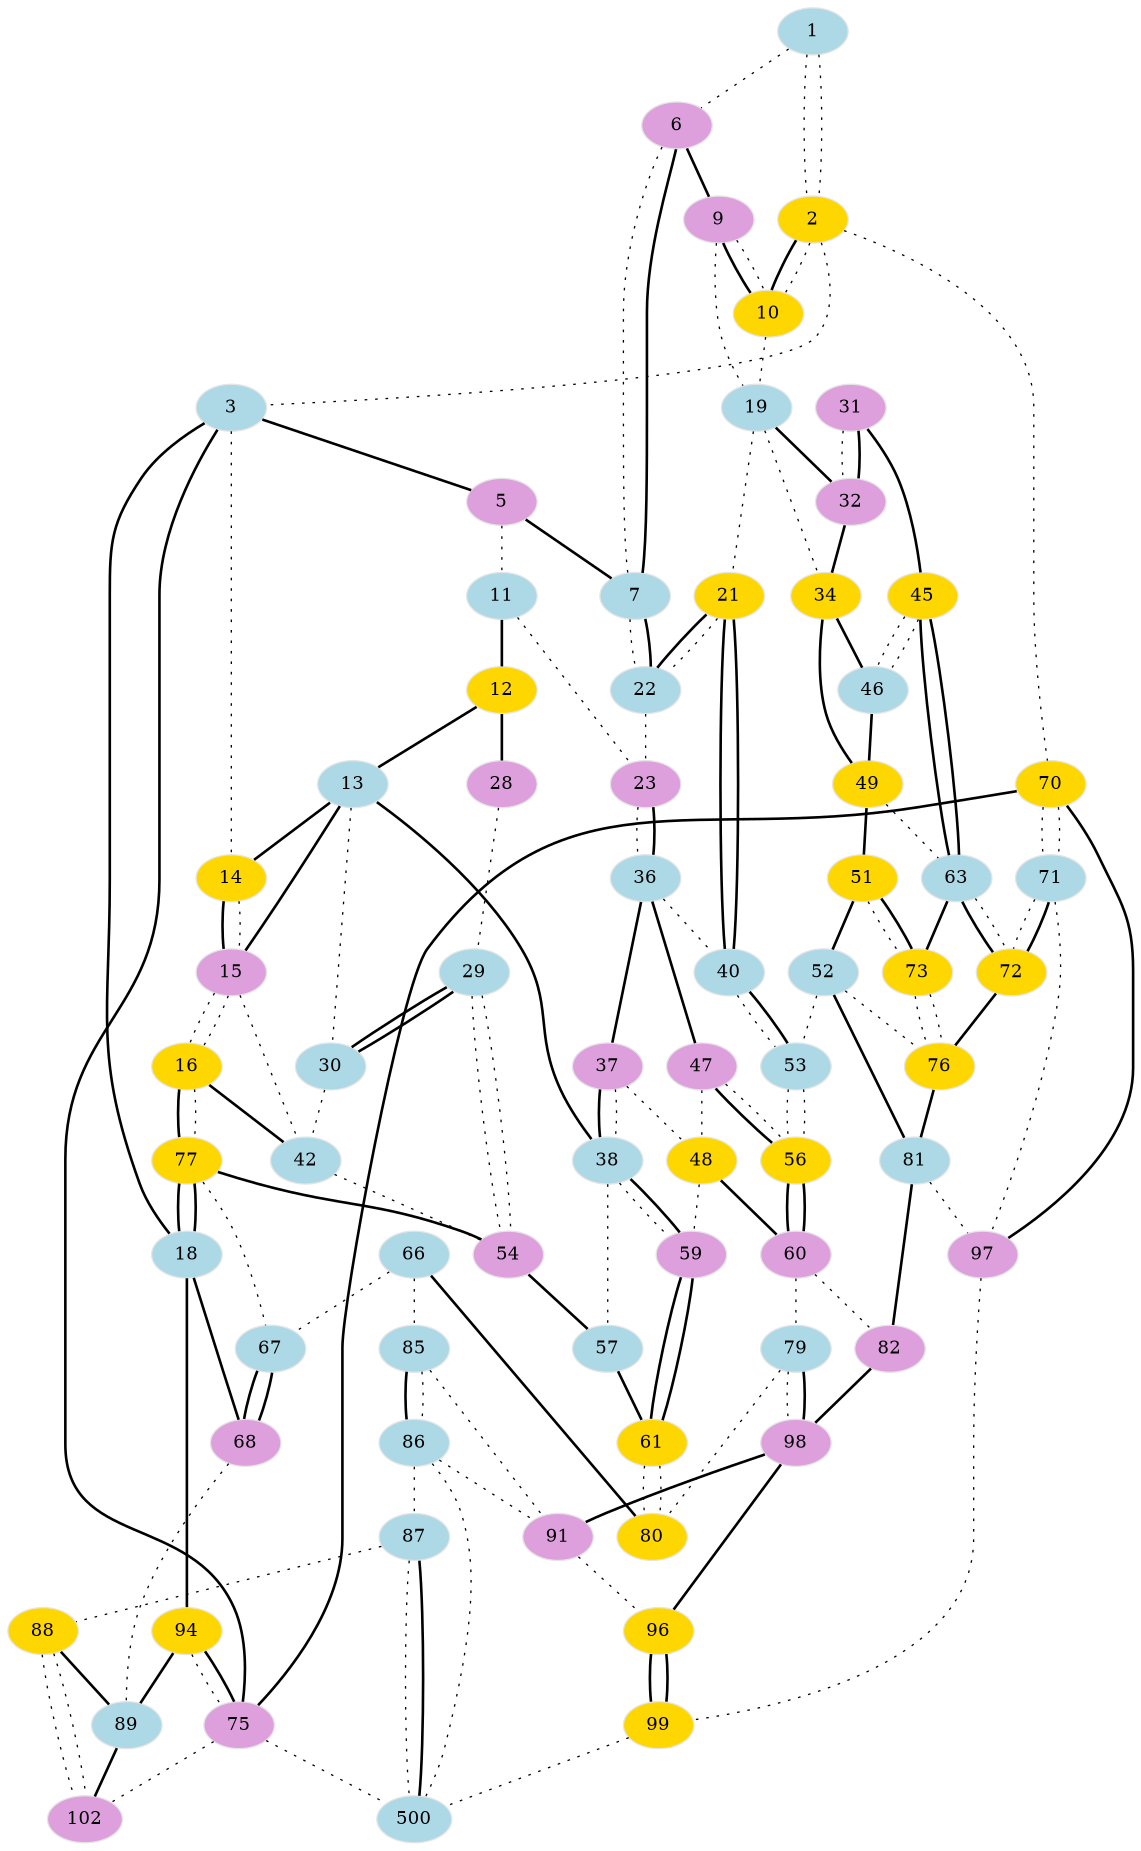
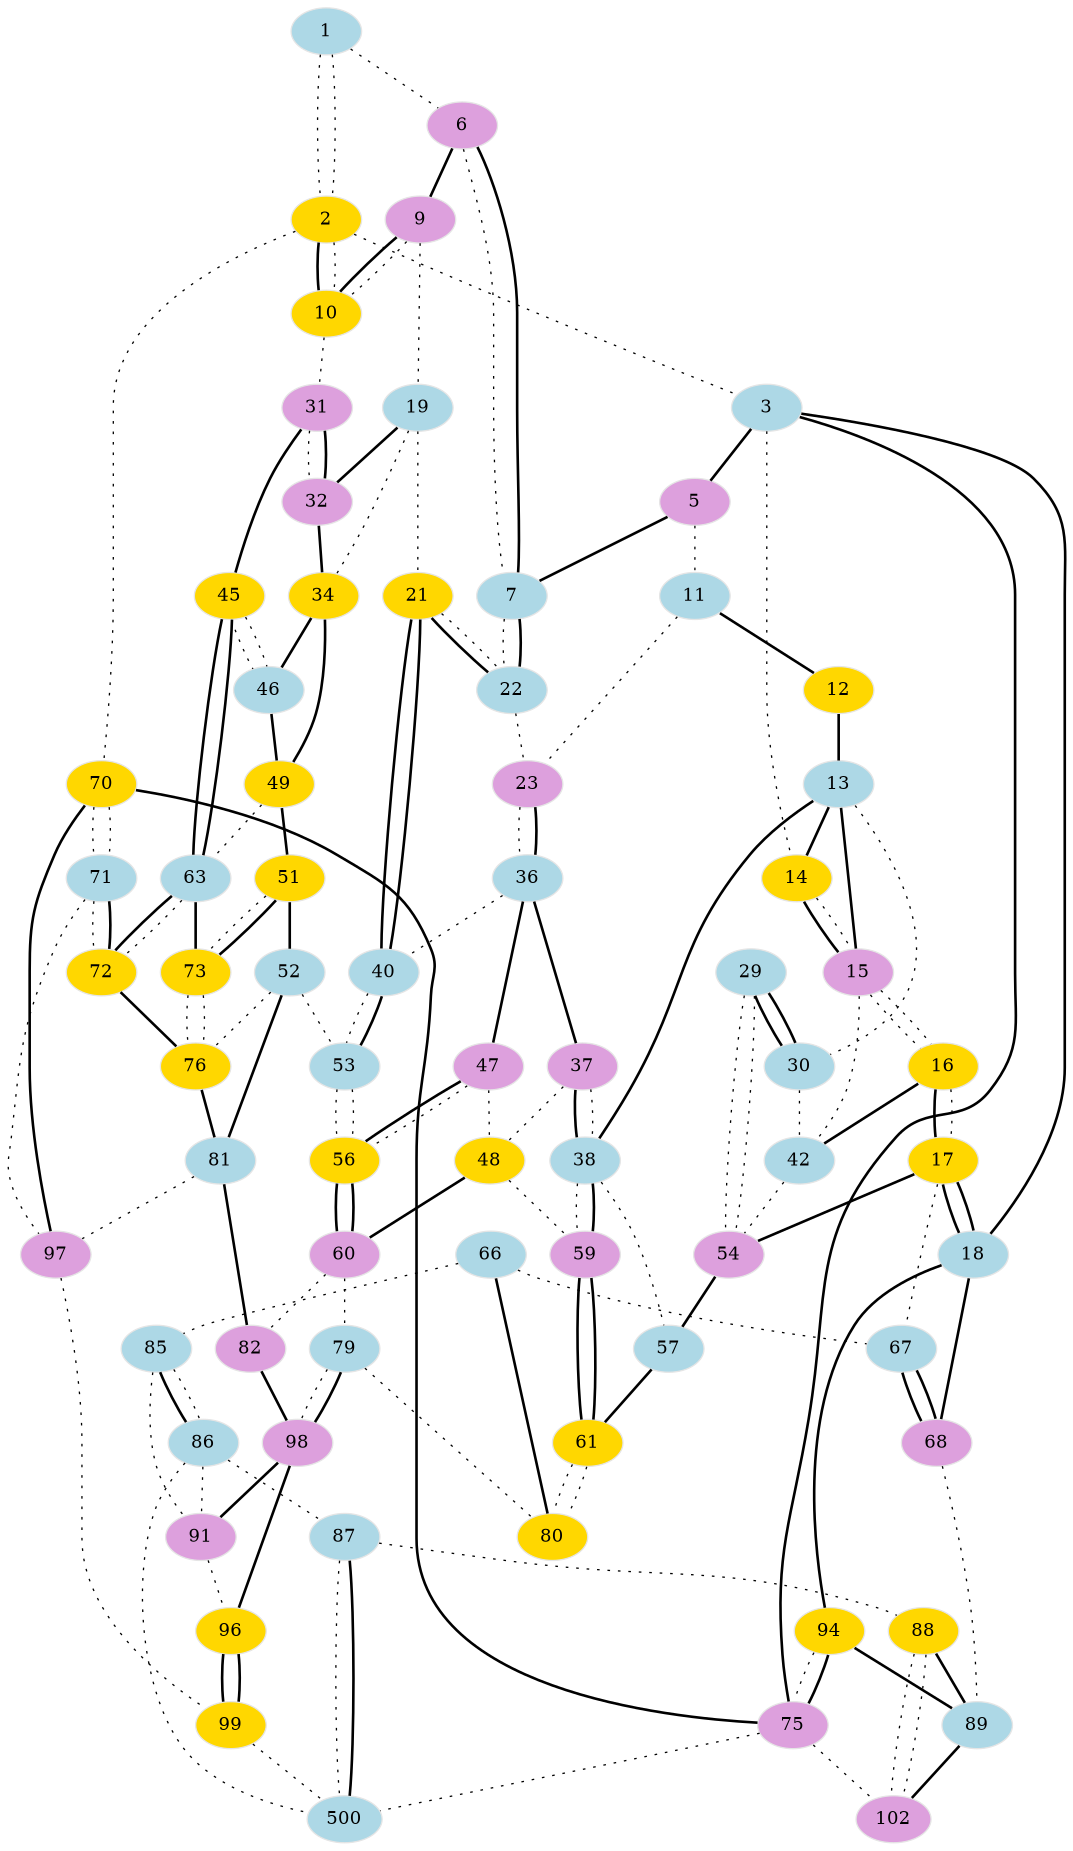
edge "10" -- "19": now "10" -- "31"
node "28": removed
node "77": label "77" -> "17"
